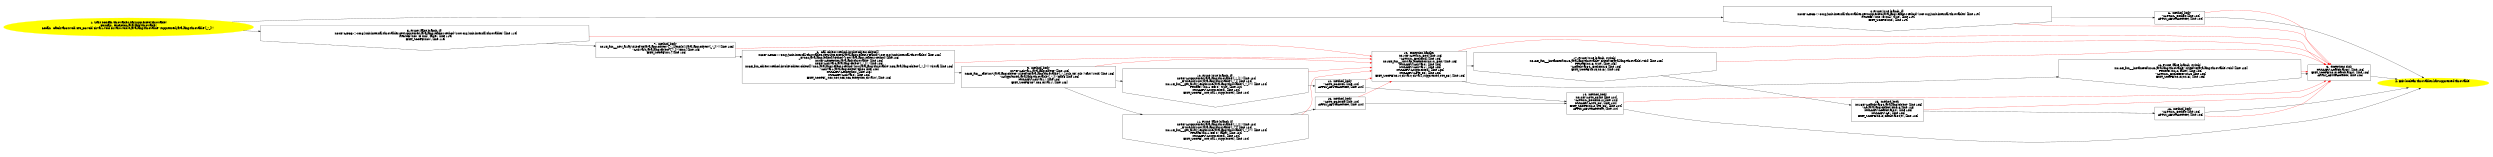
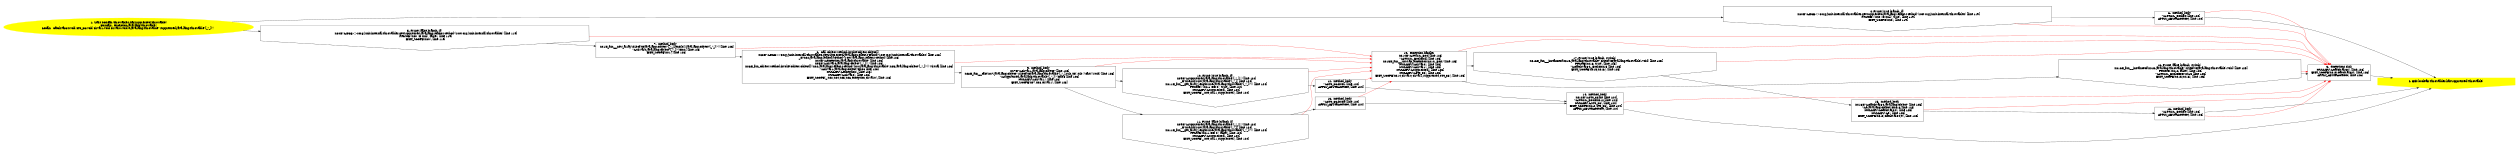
node "2: Exit boolean Throwables.hasSuppressed(Throwable)": shape ellipse -> invhouse
